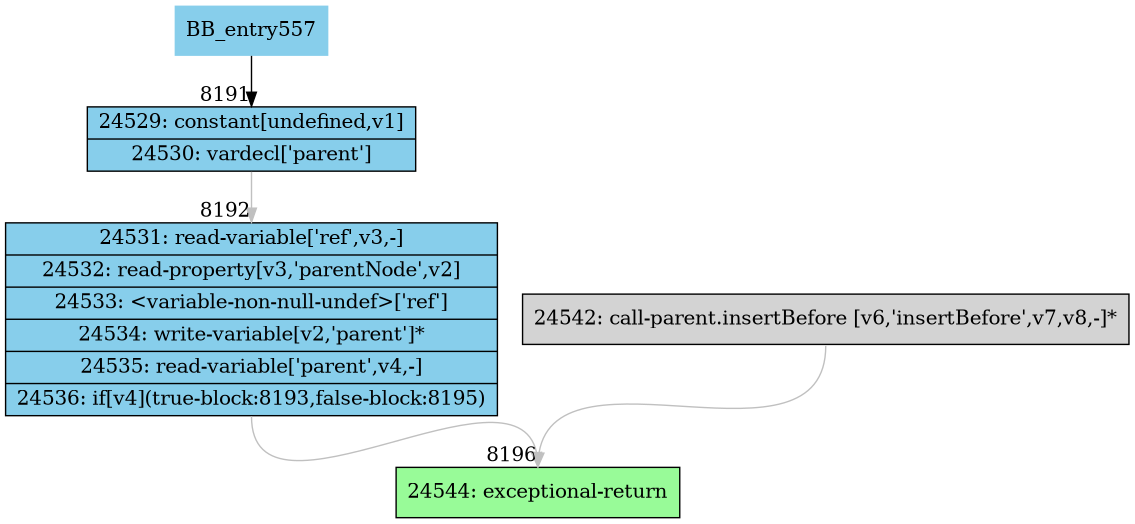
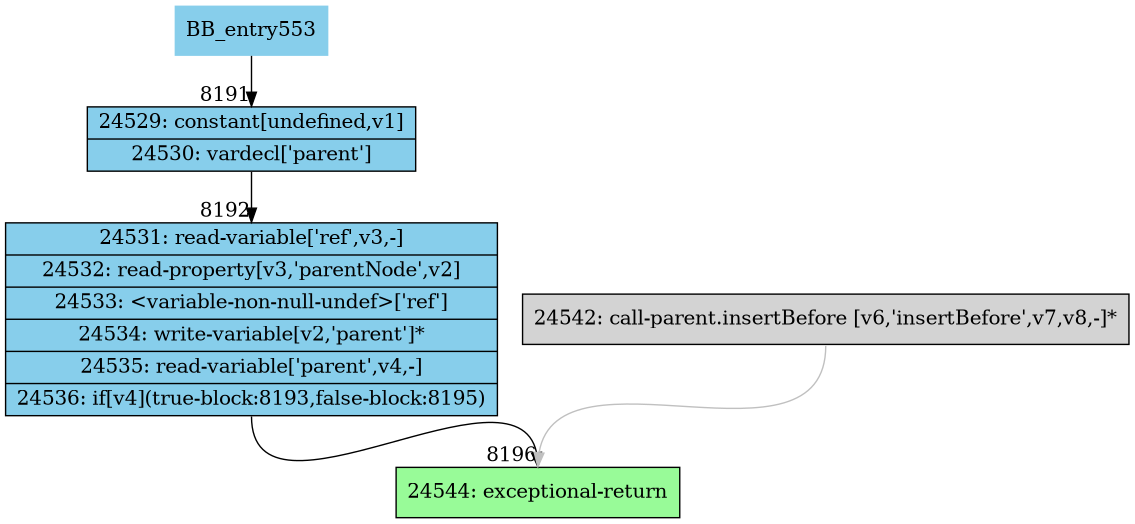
node "BB_entry557": label "BB_entry557" -> "BB_entry553"
edge "24529: constant[undefined,v1]" -> "24531: read-variable['ref',v3,-]": color gray -> black
edge "24531: read-variable['ref',v3,-]" -> "24544: exceptional-return": color gray -> black
